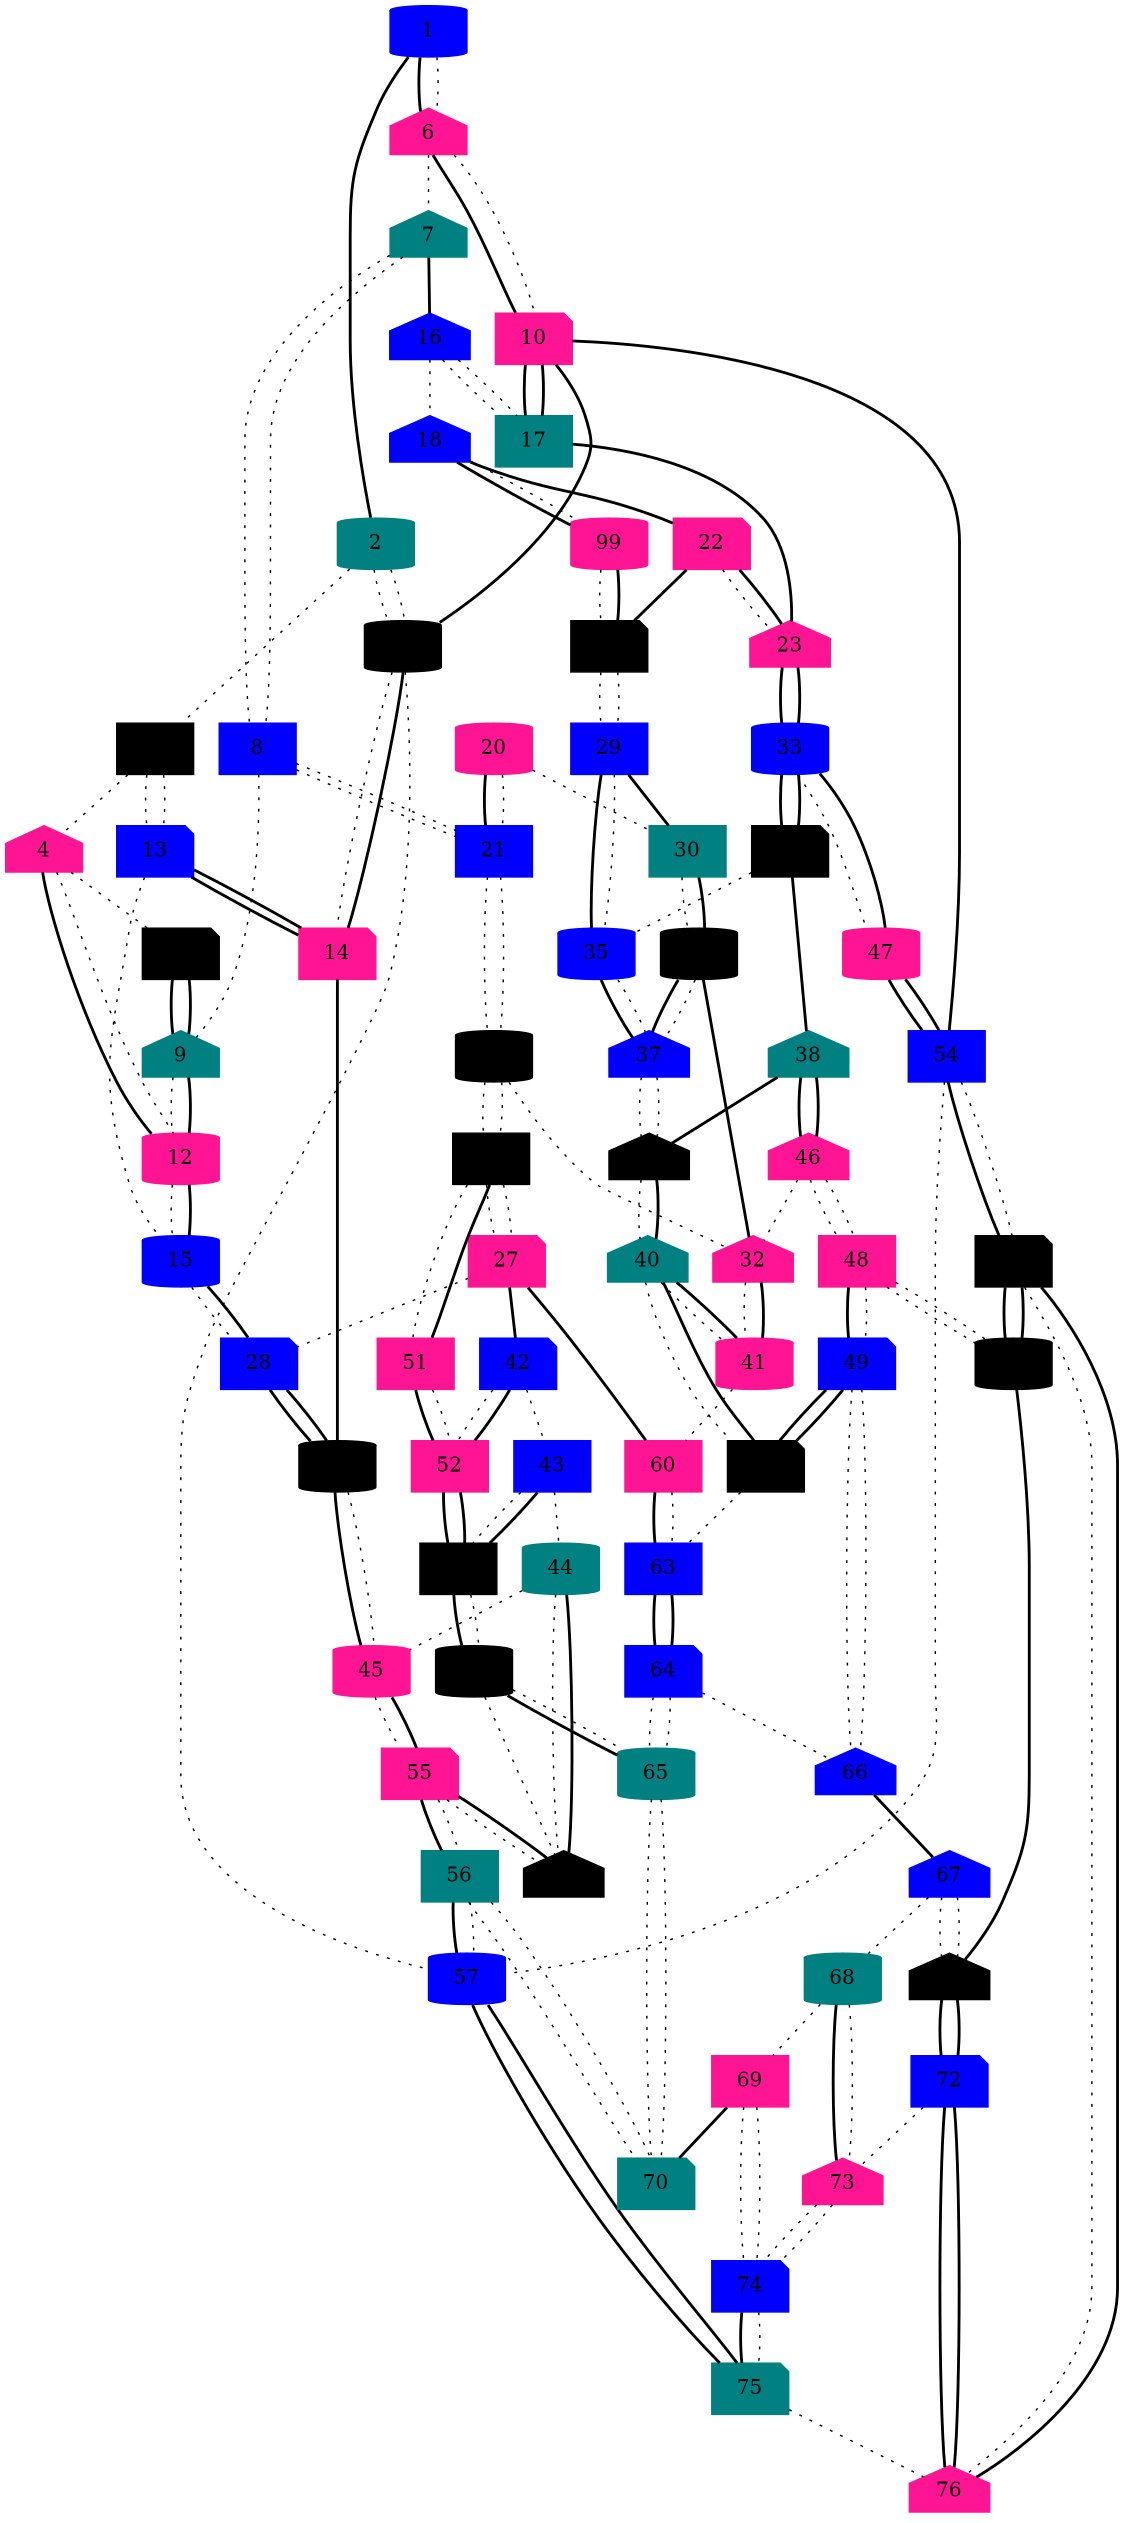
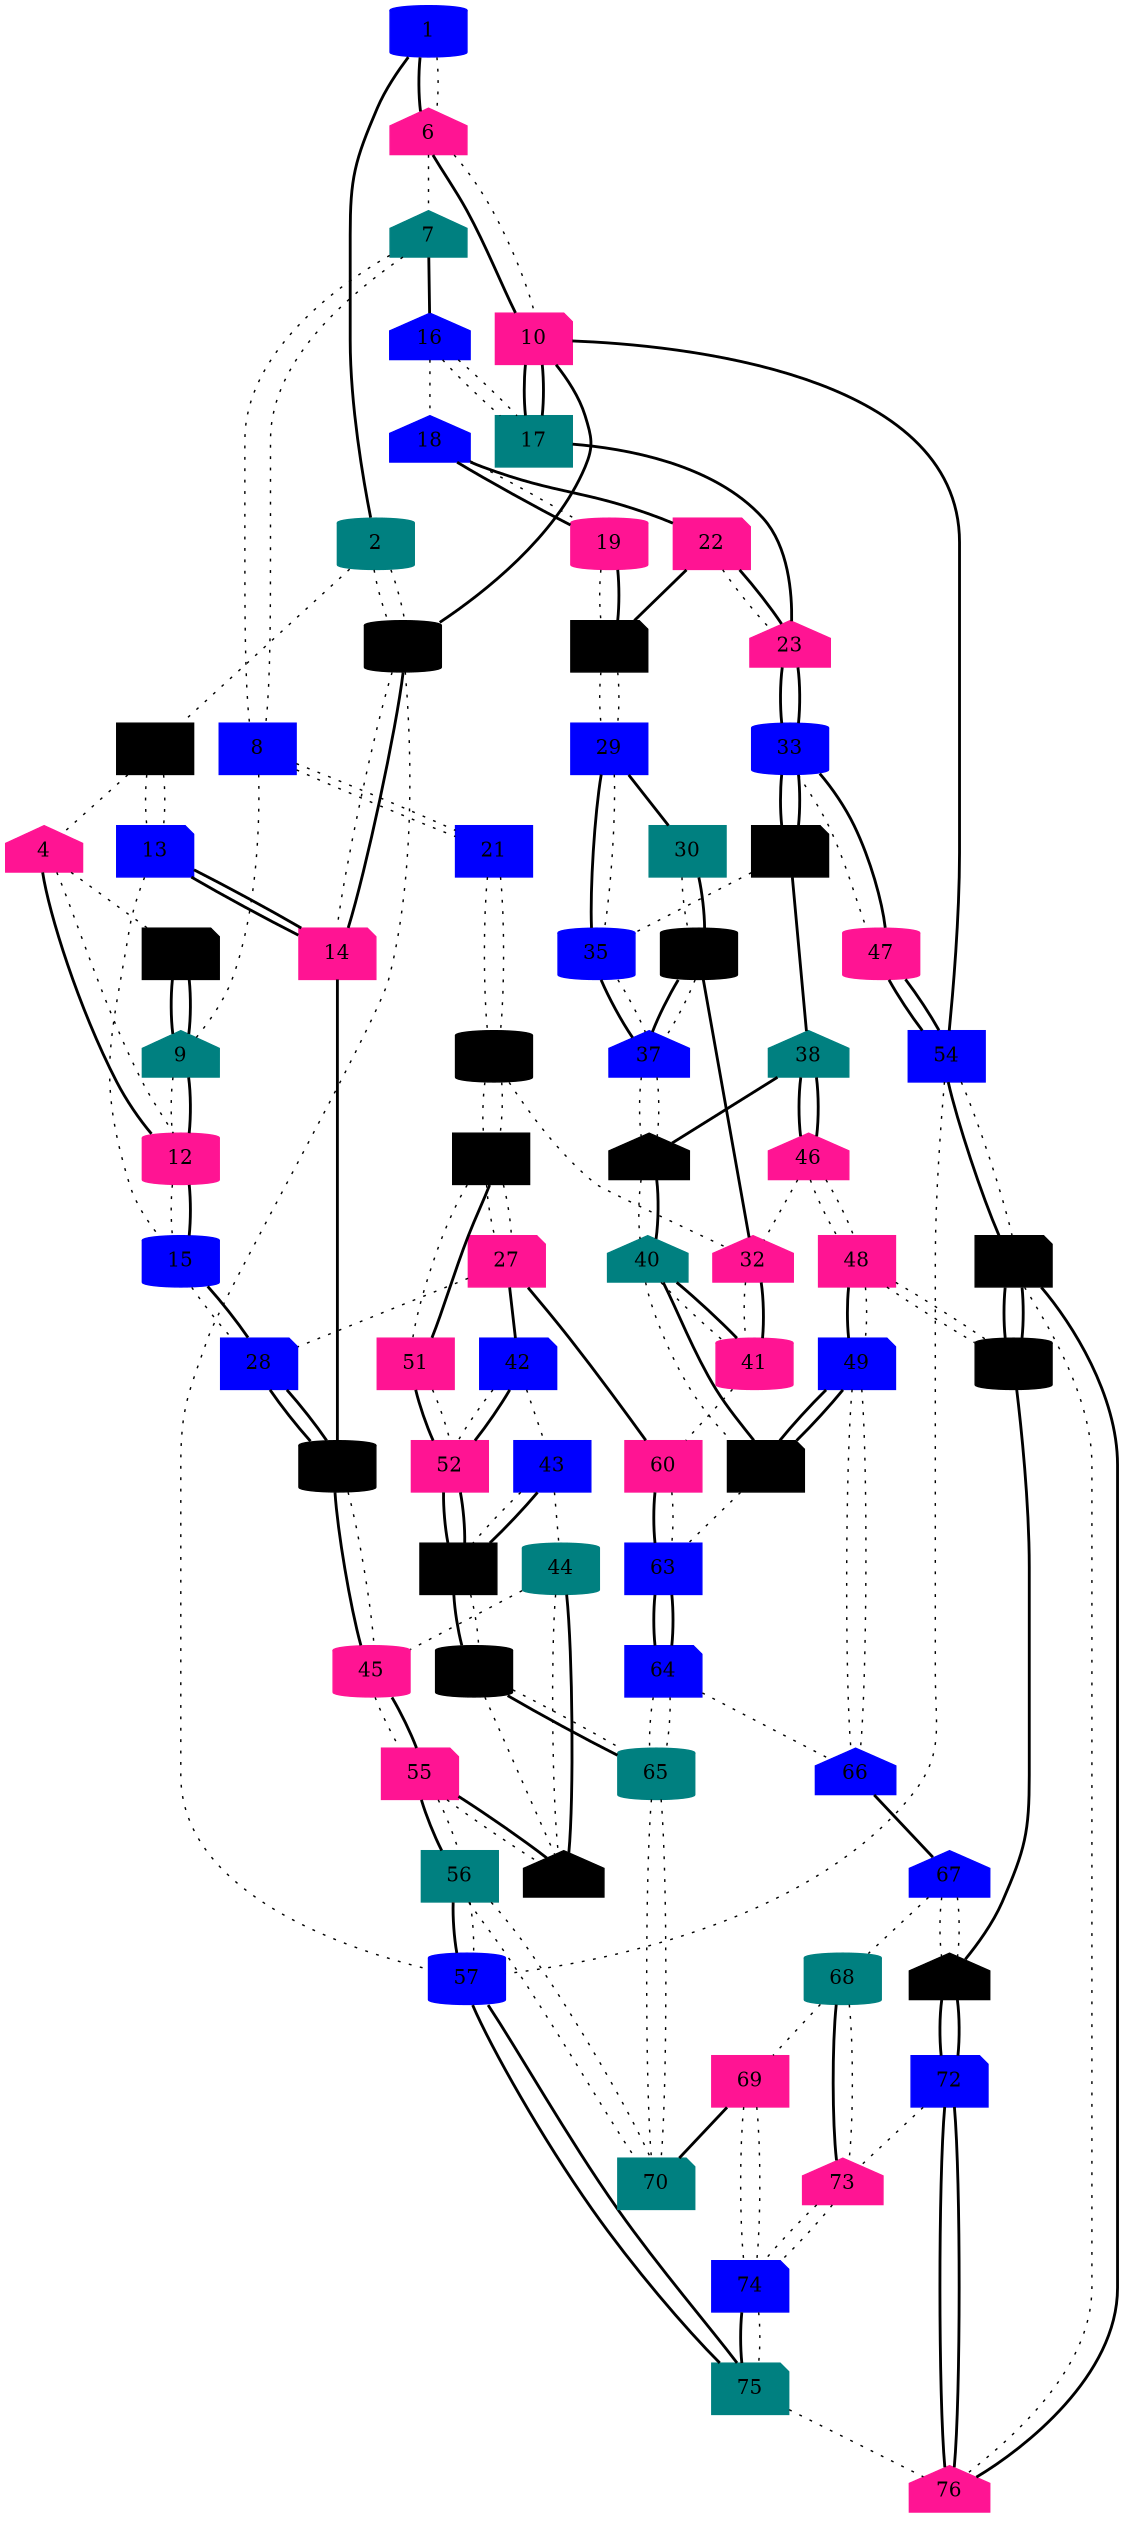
node "99": label "99" -> "19"
node "20": removed
